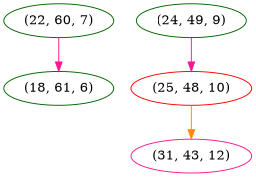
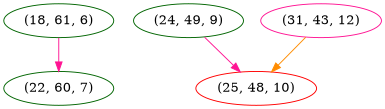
edge "(22, 60, 7)" -> "(18, 61, 6)": reversed
edge "(25, 48, 10)" -> "(31, 43, 12)": reversed
